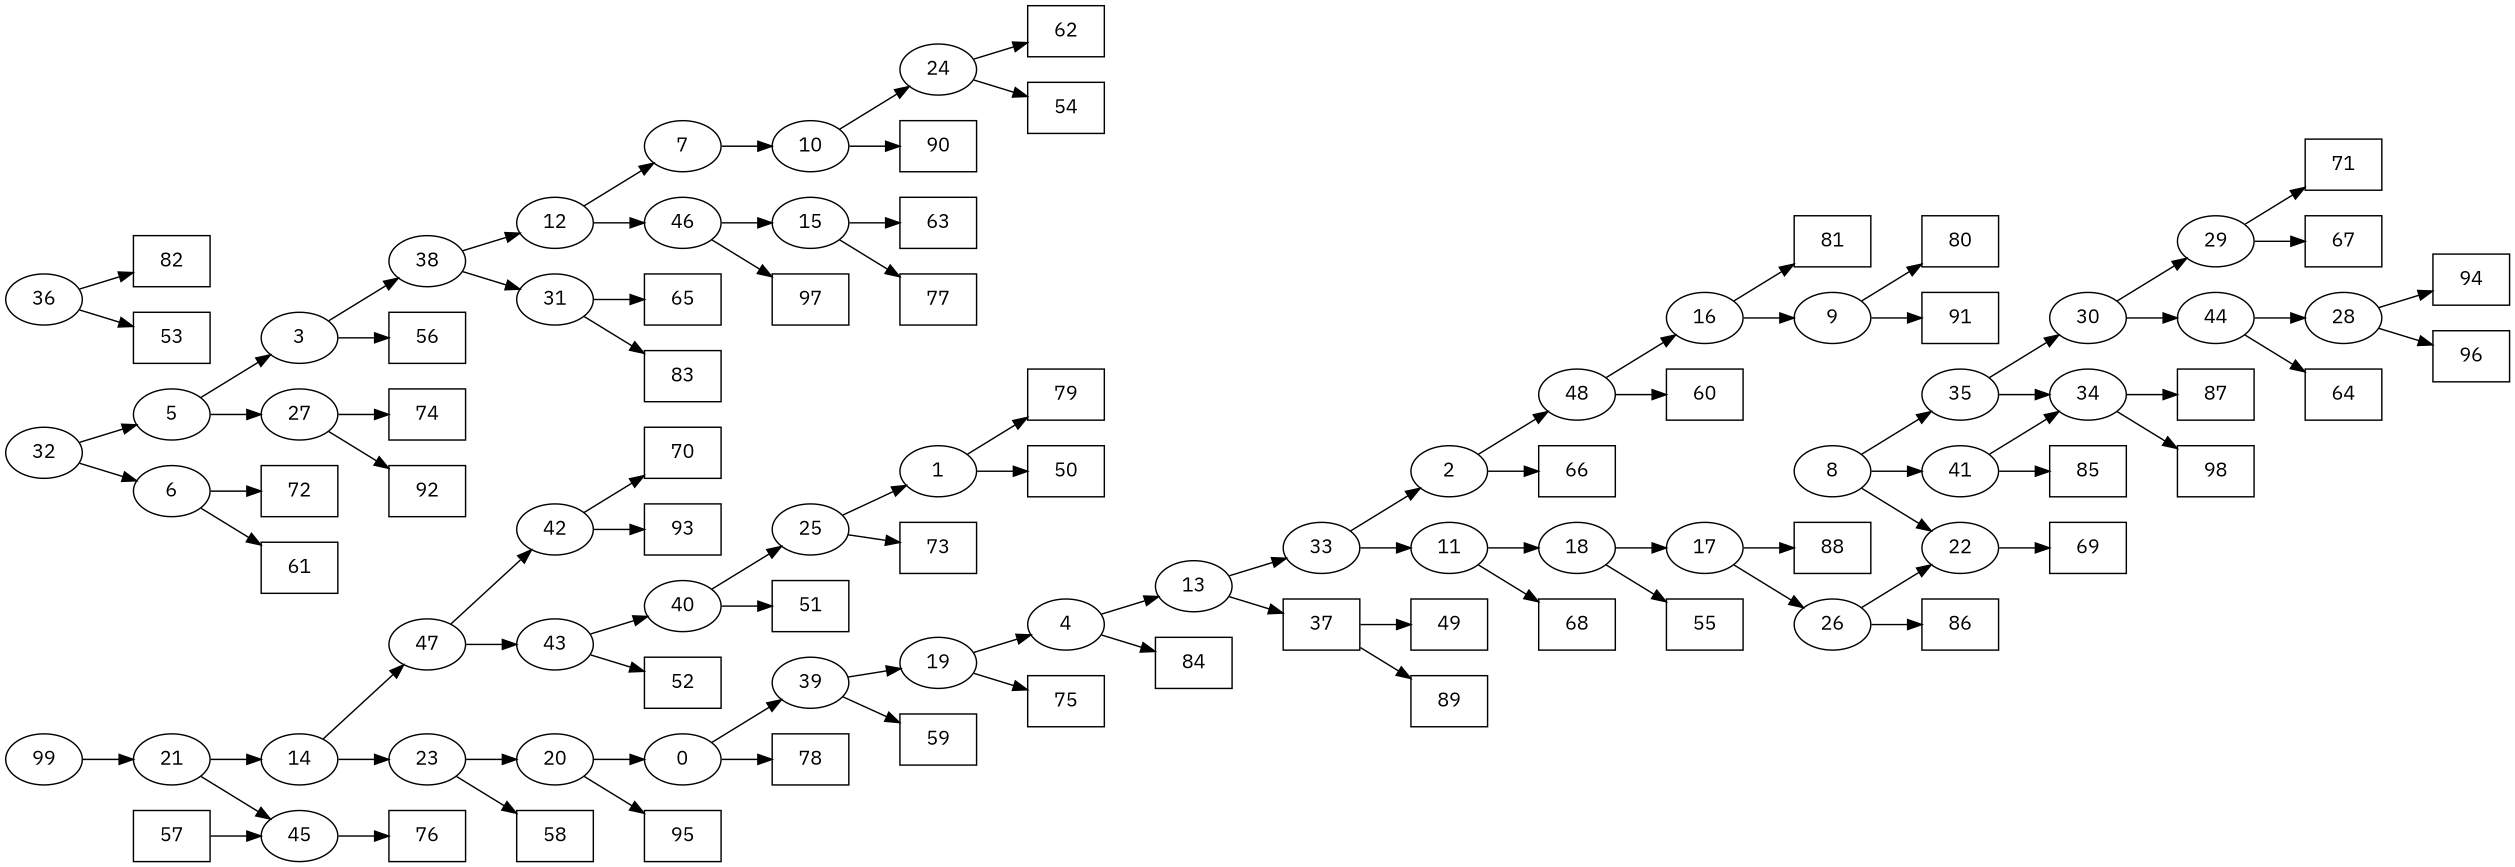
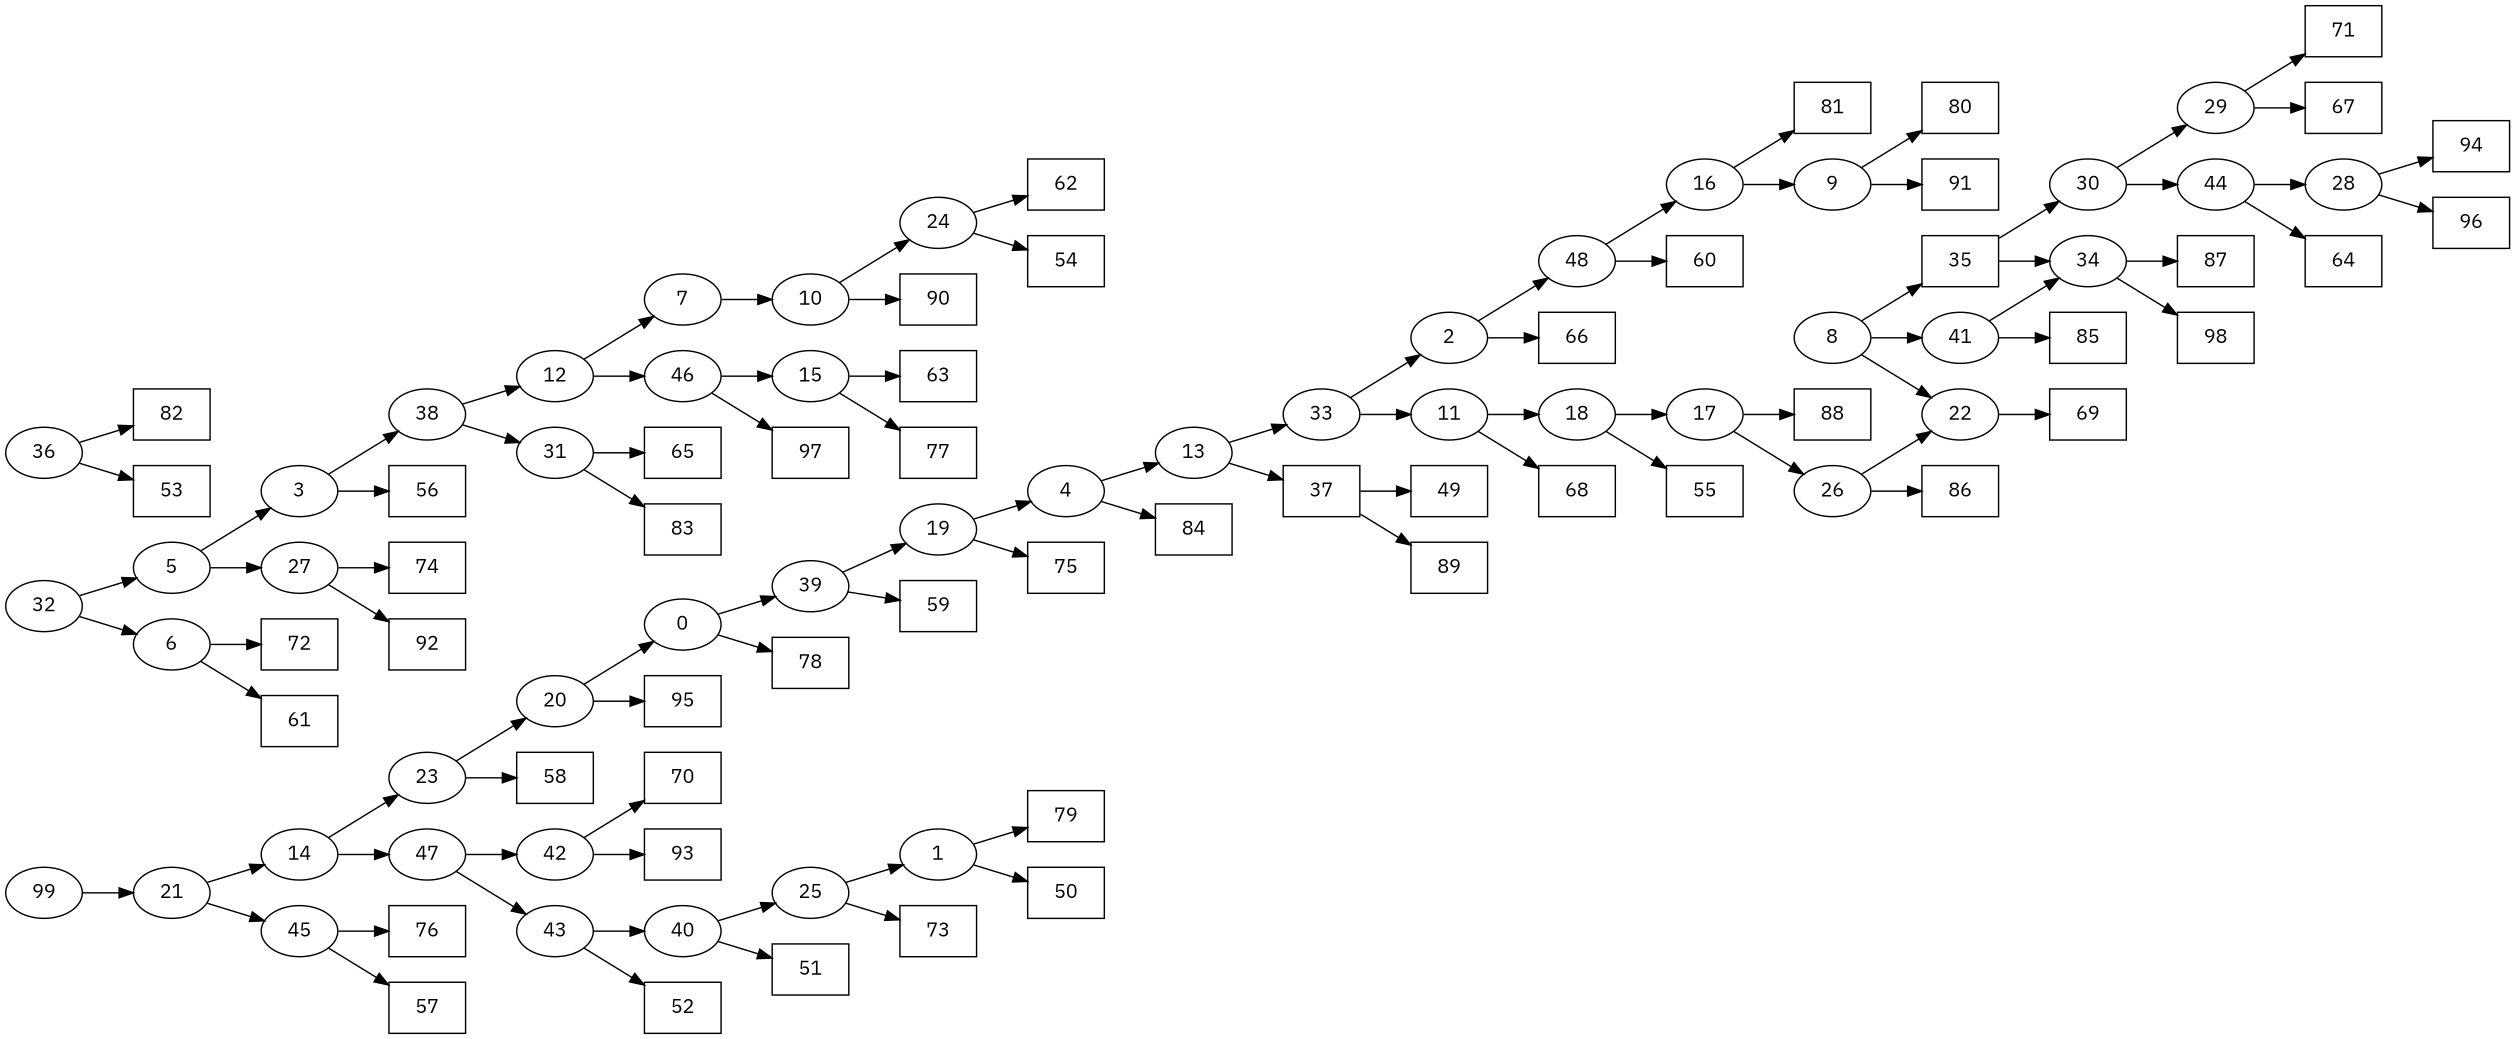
node "35": shape ellipse -> box
edge "57" -> "45": reversed
